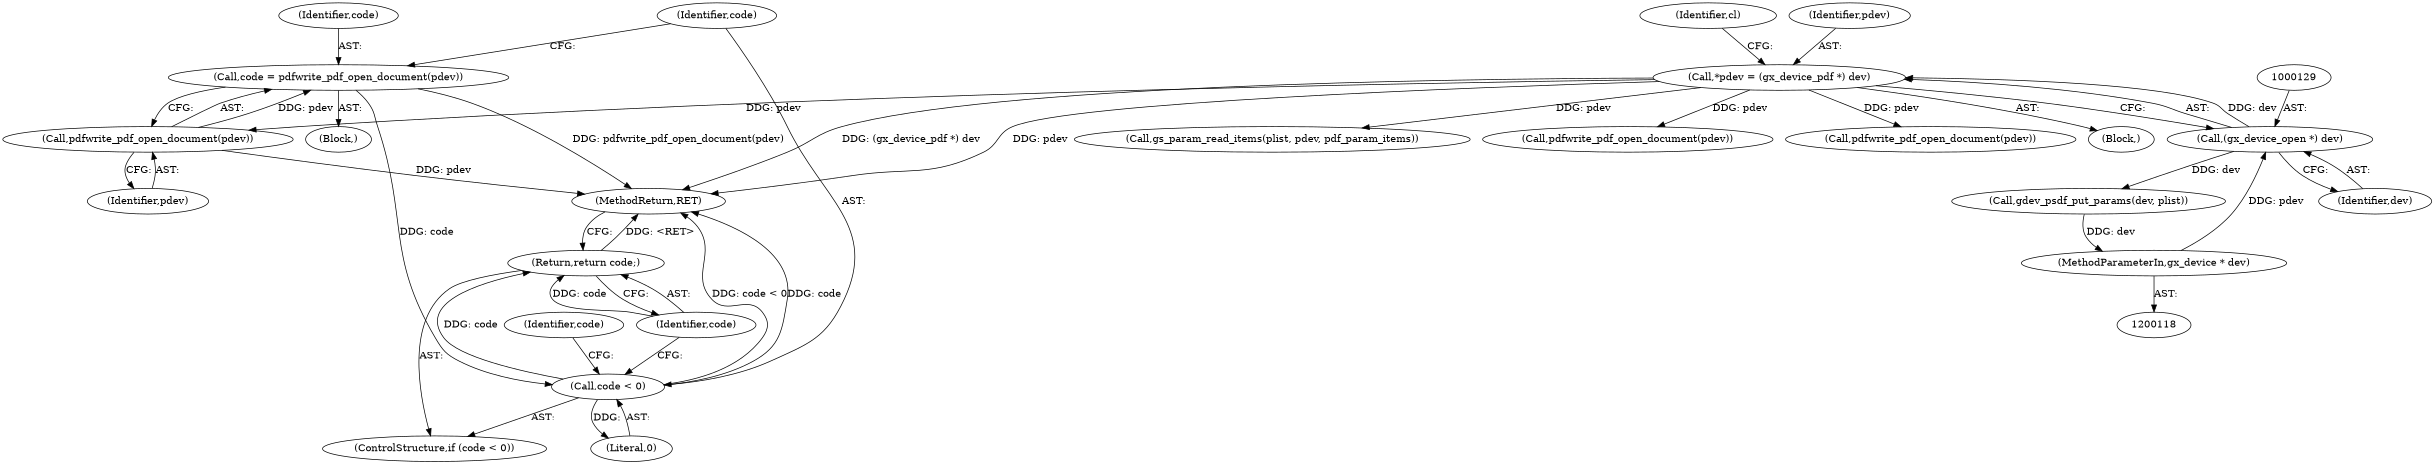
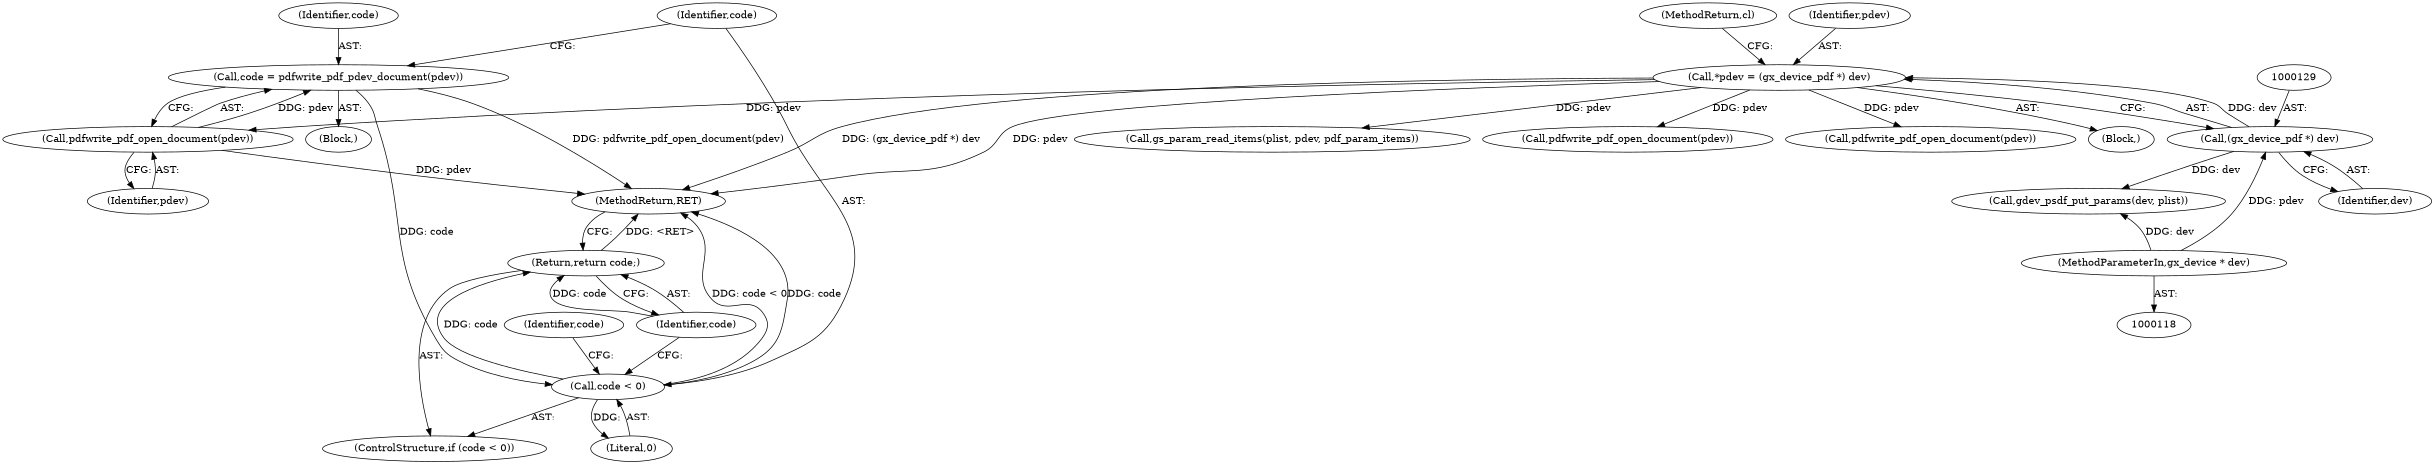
node "(Identifier,cl)": label "(Identifier,cl)" -> "(MethodReturn,cl)"
node "(Call,code = pdfwrite_pdf_open_document(pdev))": label "(Call,code = pdfwrite_pdf_open_document(pdev))" -> "(Call,code = pdfwrite_pdf_pdev_document(pdev))"
node "(Call,(gx_device_open *) dev)": label "(Call,(gx_device_open *) dev)" -> "(Call,(gx_device_pdf *) dev)"
edge "(Call,gdev_psdf_put_params(dev, plist))" -> "(MethodParameterIn,gx_device * dev)": reversed
node "1200118": label "1200118" -> "1000118"
